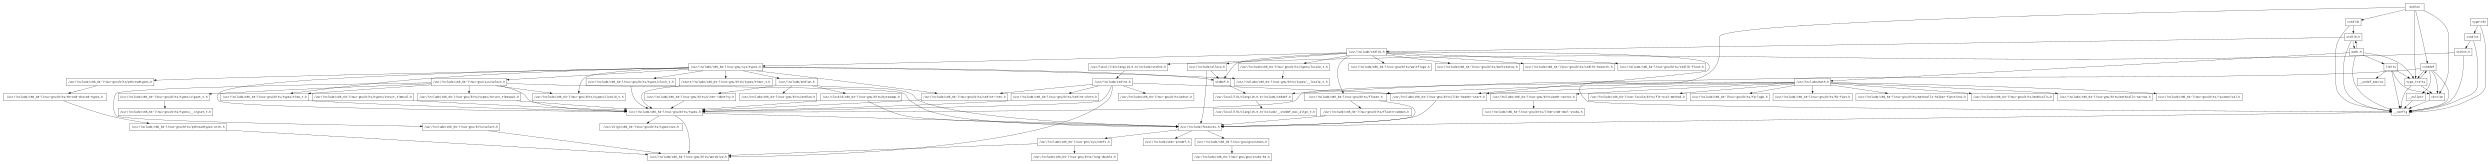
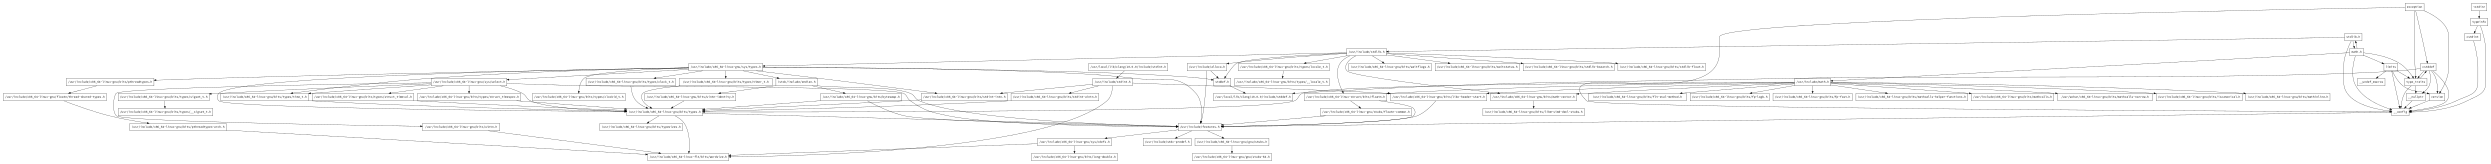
node "endian": label "endian" -> "exception"
node "<stdin>": added
node "cstdlib": removed
node "stdint.h": removed
edge "/usr/include/stdlib.h" -> "/usr/include/x86_64-linux-gnu/bits/libc-header-start.h": now "/usr/include/stdlib.h" -> "/usr/include/x86_64-linux-gnu/bits/math-vector.h"
edge "/usr/include/x86_64-linux-gnu/sys/types.h" -> "/usr/include/x86_64-linux-gnu/bits/types/__locale_t.h": now "/usr/include/x86_64-linux-gnu/sys/types.h" -> "/usr/include/features.h"
node "/start/include/x86_64-linux-gnu/bits/types/timer_t.h": label "/start/include/x86_64-linux-gnu/bits/types/timer_t.h" -> "/usr/include/x86_64-linux-gnu/bits/types/timer_t.h"
node "/usr/include/endian.h": label "/usr/include/endian.h" -> "/stdc/include/endian.h"
edge "/usr/include/x86_64-linux-gnu/sys/select.h" -> "/usr/include/x86_64-linux-gnu/bits/types/clockid_t.h": now "/usr/include/x86_64-linux-gnu/sys/select.h" -> "/usr/include/x86_64-linux-gnu/bits/types/struct_timeval.h"
edge "type_traits" -> "version": now "type_traits" -> "__nullptr"
node "/usr/include/x86_64-linux-gnu/bits/thread-shared-types.h": label "/usr/include/x86_64-linux-gnu/bits/thread-shared-types.h" -> "/usr/include/x86_64-linux-gnu/floatn/thread-shared-types.h"
node "/usr/include/x86_64-linux-gnu/bits/endian.h": removed
node "/usr/clockid/x86_64-linux-gnu/bits/byteswap.h": label "/usr/clockid/x86_64-linux-gnu/bits/byteswap.h" -> "/usr/include/x86_64-linux-gnu/bits/byteswap.h"
node "/usr/include/x86_64-linux-gnu/bits/wchar.h": removed
node "/usr/include/x86_64-linux-gnu/bits/floatn.h": label "/usr/include/x86_64-linux-gnu/bits/floatn.h" -> "/usr/include/x86_64-linux-struct/bits/floatn.h"
node "/usr/include/x86_64-linux-locale/bits/flt-eval-method.h": label "/usr/include/x86_64-linux-locale/bits/flt-eval-method.h" -> "/usr/include/x86_64-linux-gnu/bits/flt-eval-method.h"
node "/usr/include/x86_64-linux-gnu/bits/mathcalls-narrow.h": label "/usr/include/x86_64-linux-gnu/bits/mathcalls-narrow.h" -> "/usr/wchar/x86_64-linux-gnu/bits/mathcalls-narrow.h"
node "/usr/include/x86_64-linux-gnu/bits/mathinline.h": added
edge "/usr/include/stdint.h" -> "/usr/include/x86_64-linux-gnu/bits/types.h": removed
node "/usr/local/lib/clang/10.0.0/include/__stddef_max_align_t.h": removed
node "/usr/include/x86_64-linux-gnu/bits/floatn-common.h": label "/usr/include/x86_64-linux-gnu/bits/floatn-common.h" -> "/usr/include/x86_64-linux-gnu/stubs/floatn-common.h"
node "/usr/include/x86_64-linux-gnu/bits/select.h": label "/usr/include/x86_64-linux-gnu/bits/select.h" -> "/usr/include/x86_64-linux-gnu/bits/uintn.h"
node "/usr/align/x86_64-linux-gnu/bits/typesizes.h": label "/usr/align/x86_64-linux-gnu/bits/typesizes.h" -> "/usr/include/x86_64-linux-gnu/bits/typesizes.h"
node "/usr/include/x86_64-linux-gnu/bits/wordsize.h": label "/usr/include/x86_64-linux-gnu/bits/wordsize.h" -> "/usr/include/x86_64-linux-flt/bits/wordsize.h"
